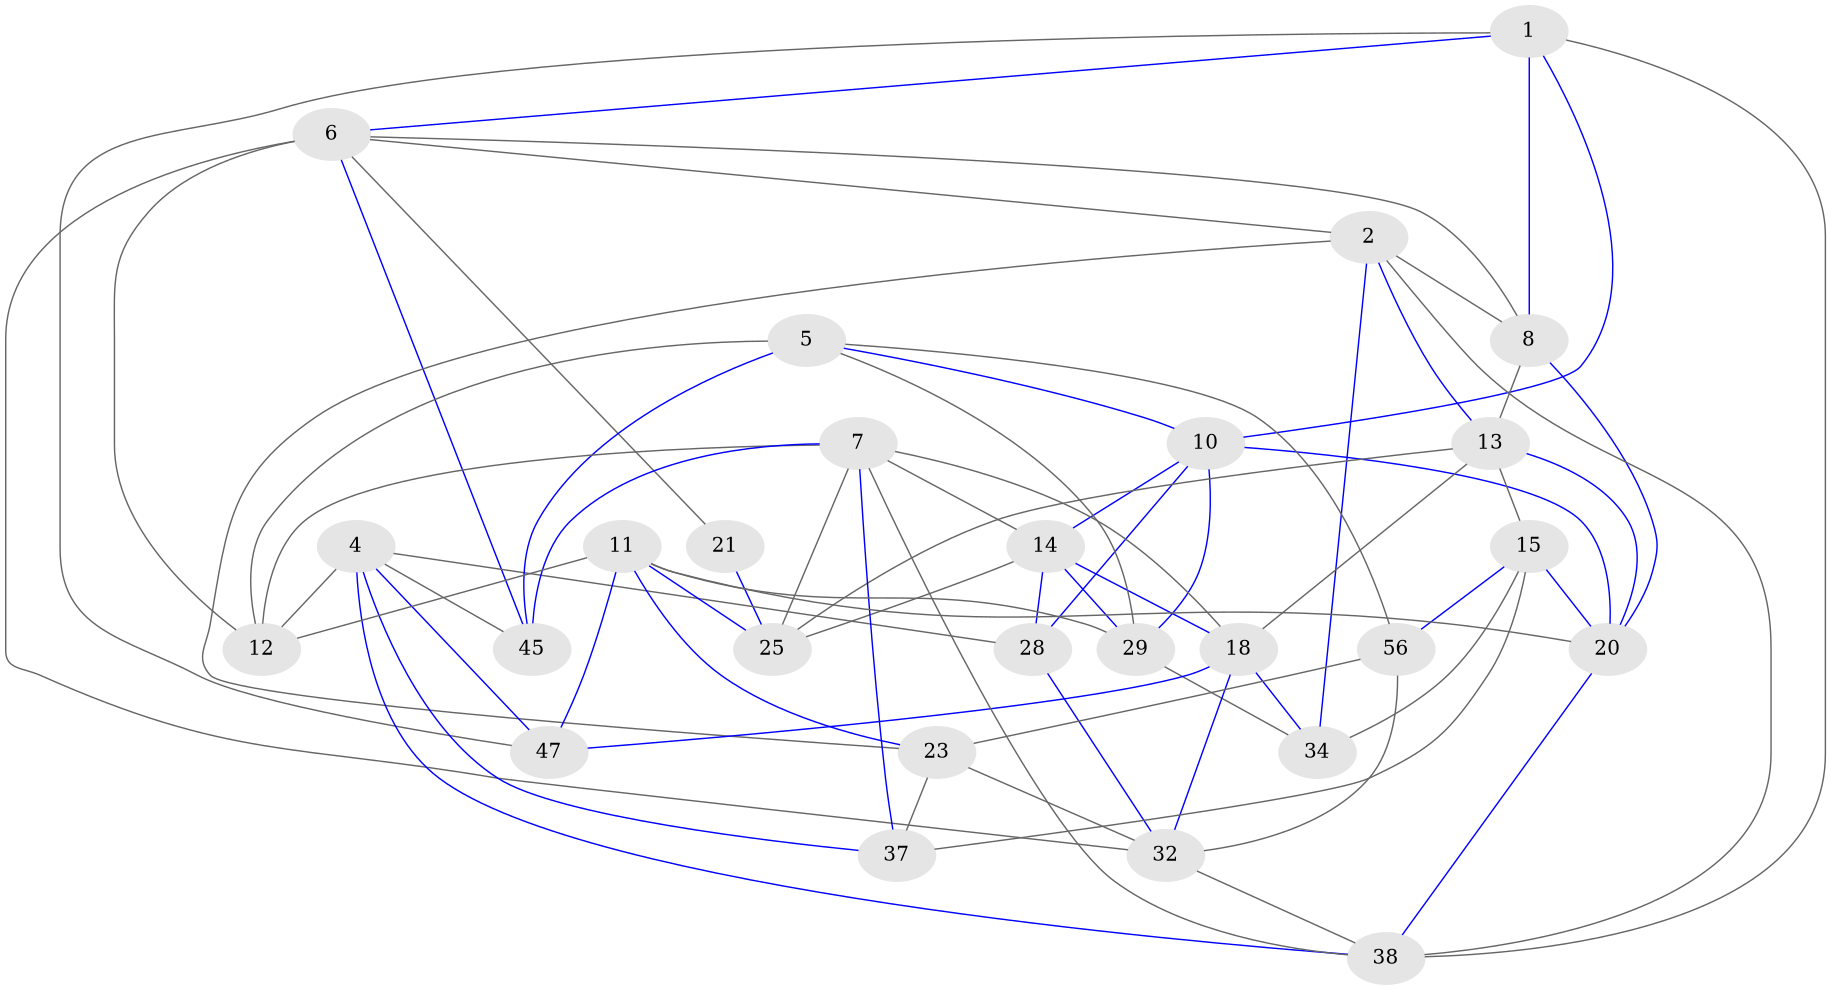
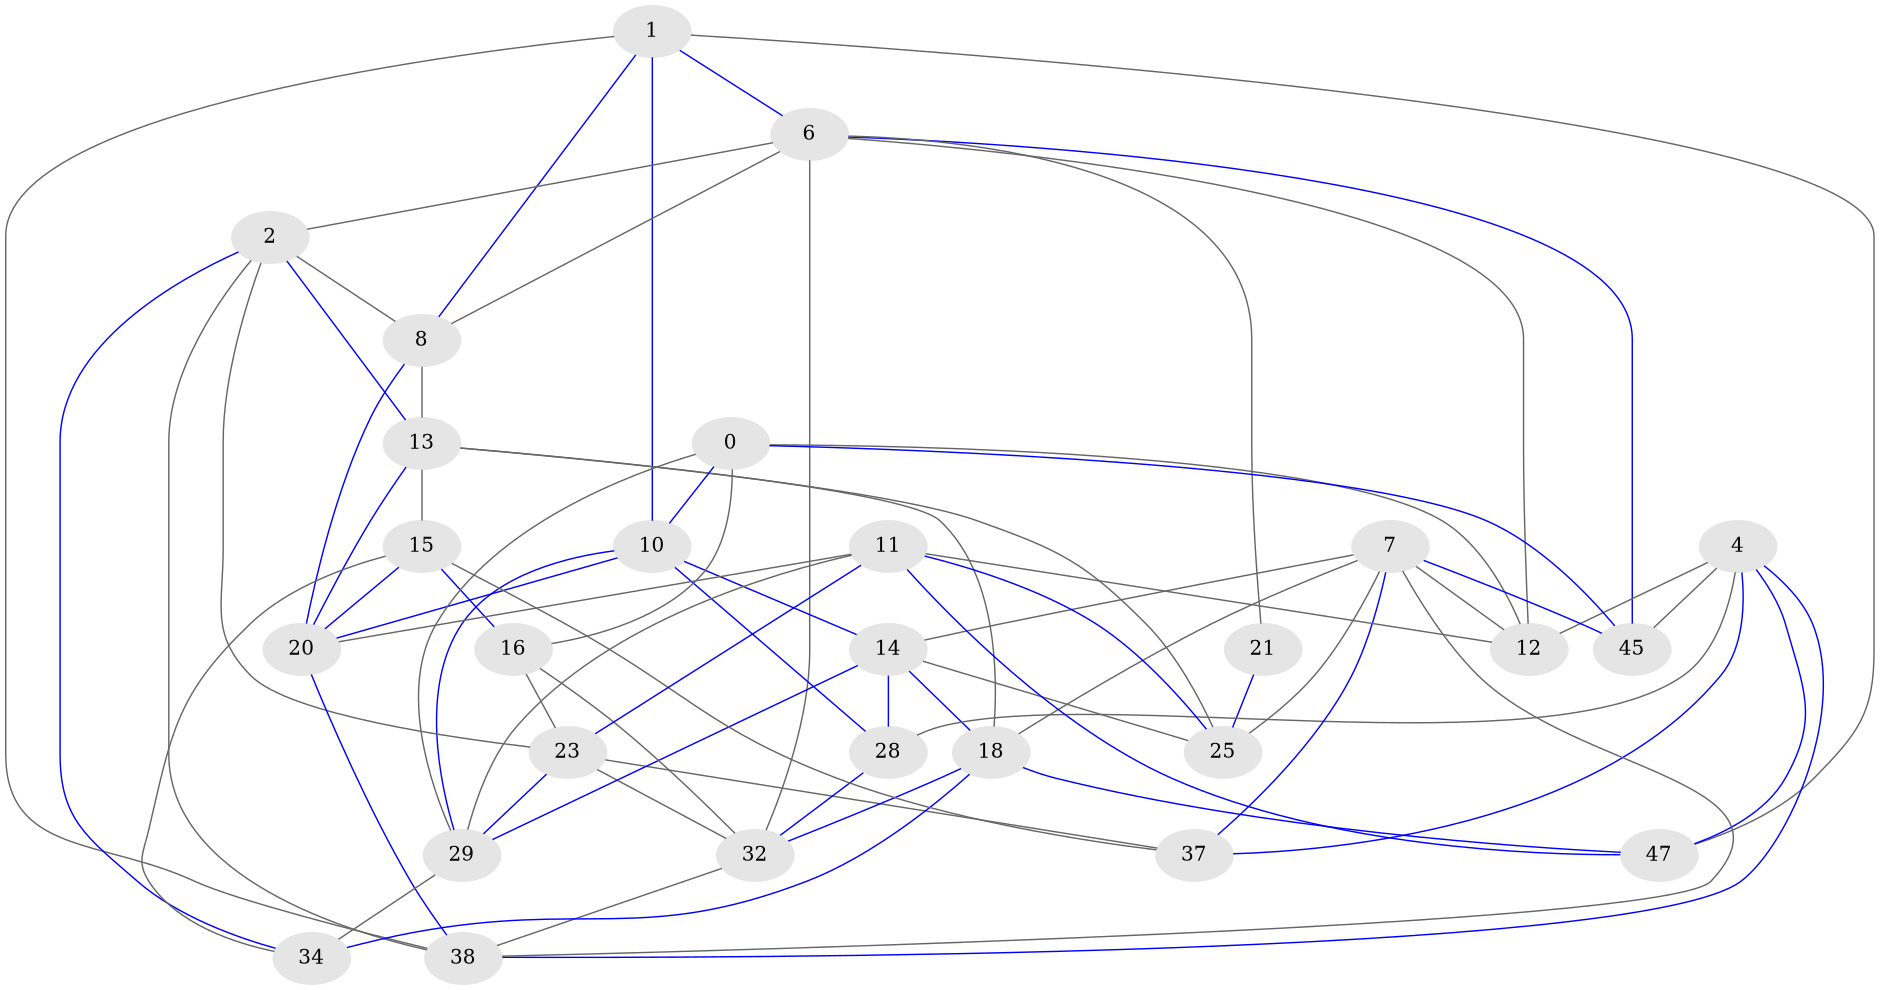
node "5": label "5" -> "0"
node "56": label "56" -> "16"
edge "23" -- "29": added
